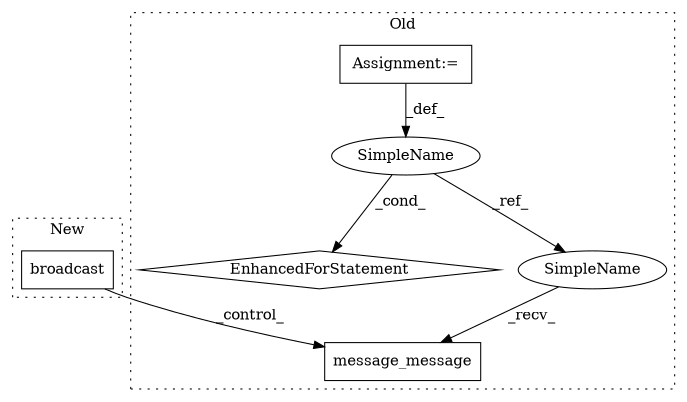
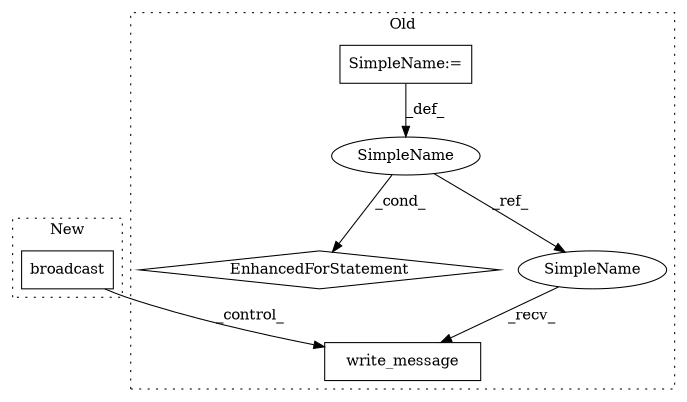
node "Assignment:=": label "Assignment:=" -> "SimpleName:="
node "message_message": label "message_message" -> "write_message"
